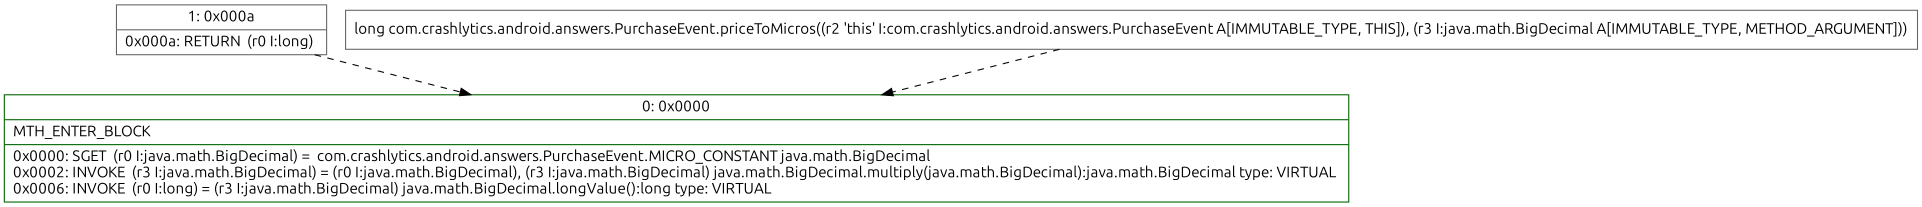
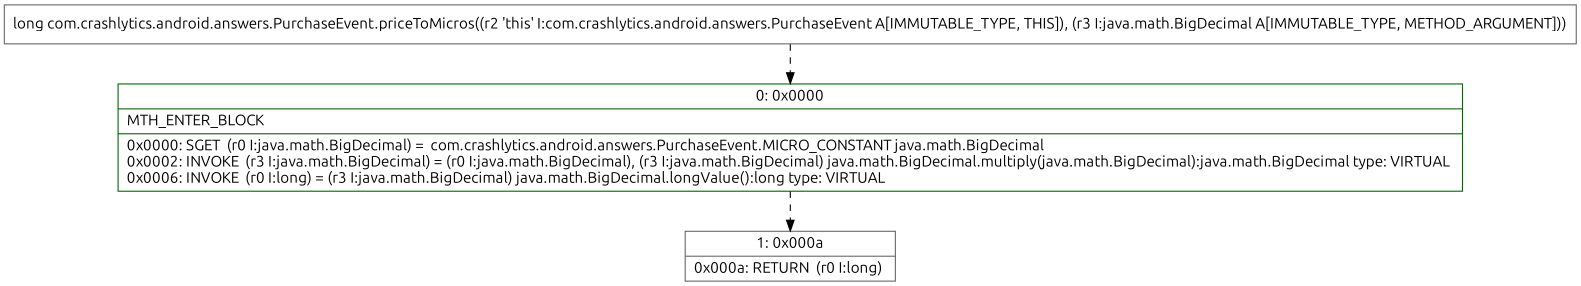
edge "1: 0x000a" -> "0: 0x0000": reversed
